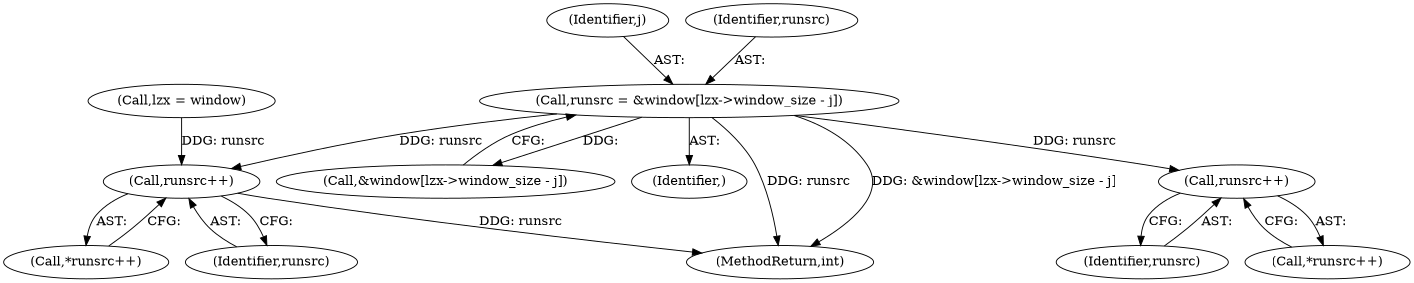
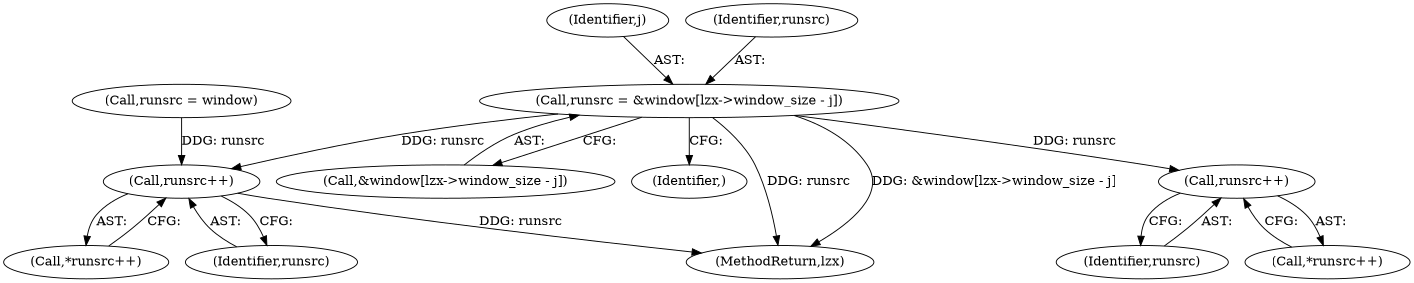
node "(Call,lzx = window)": label "(Call,lzx = window)" -> "(Call,runsrc = window)"
edge "(Call,&window[lzx->window_size - j])" -> "(Call,runsrc = &window[lzx->window_size - j])": label "CFG: " -> "AST: "
edge "(Call,runsrc = &window[lzx->window_size - j])" -> "(Call,&window[lzx->window_size - j])": label "DDG: " -> "CFG: "
edge "(Call,runsrc = &window[lzx->window_size - j])" -> "(Identifier,)": label "AST: " -> "CFG: "
node "(MethodReturn,int)": label "(MethodReturn,int)" -> "(MethodReturn,lzx)"
